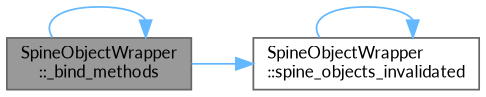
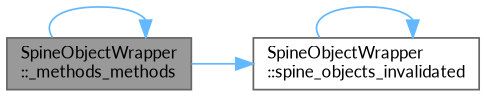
node "SpineObjectWrapper ::_bind_methods": label "SpineObjectWrapper ::_bind_methods" -> "SpineObjectWrapper ::_methods_methods"
